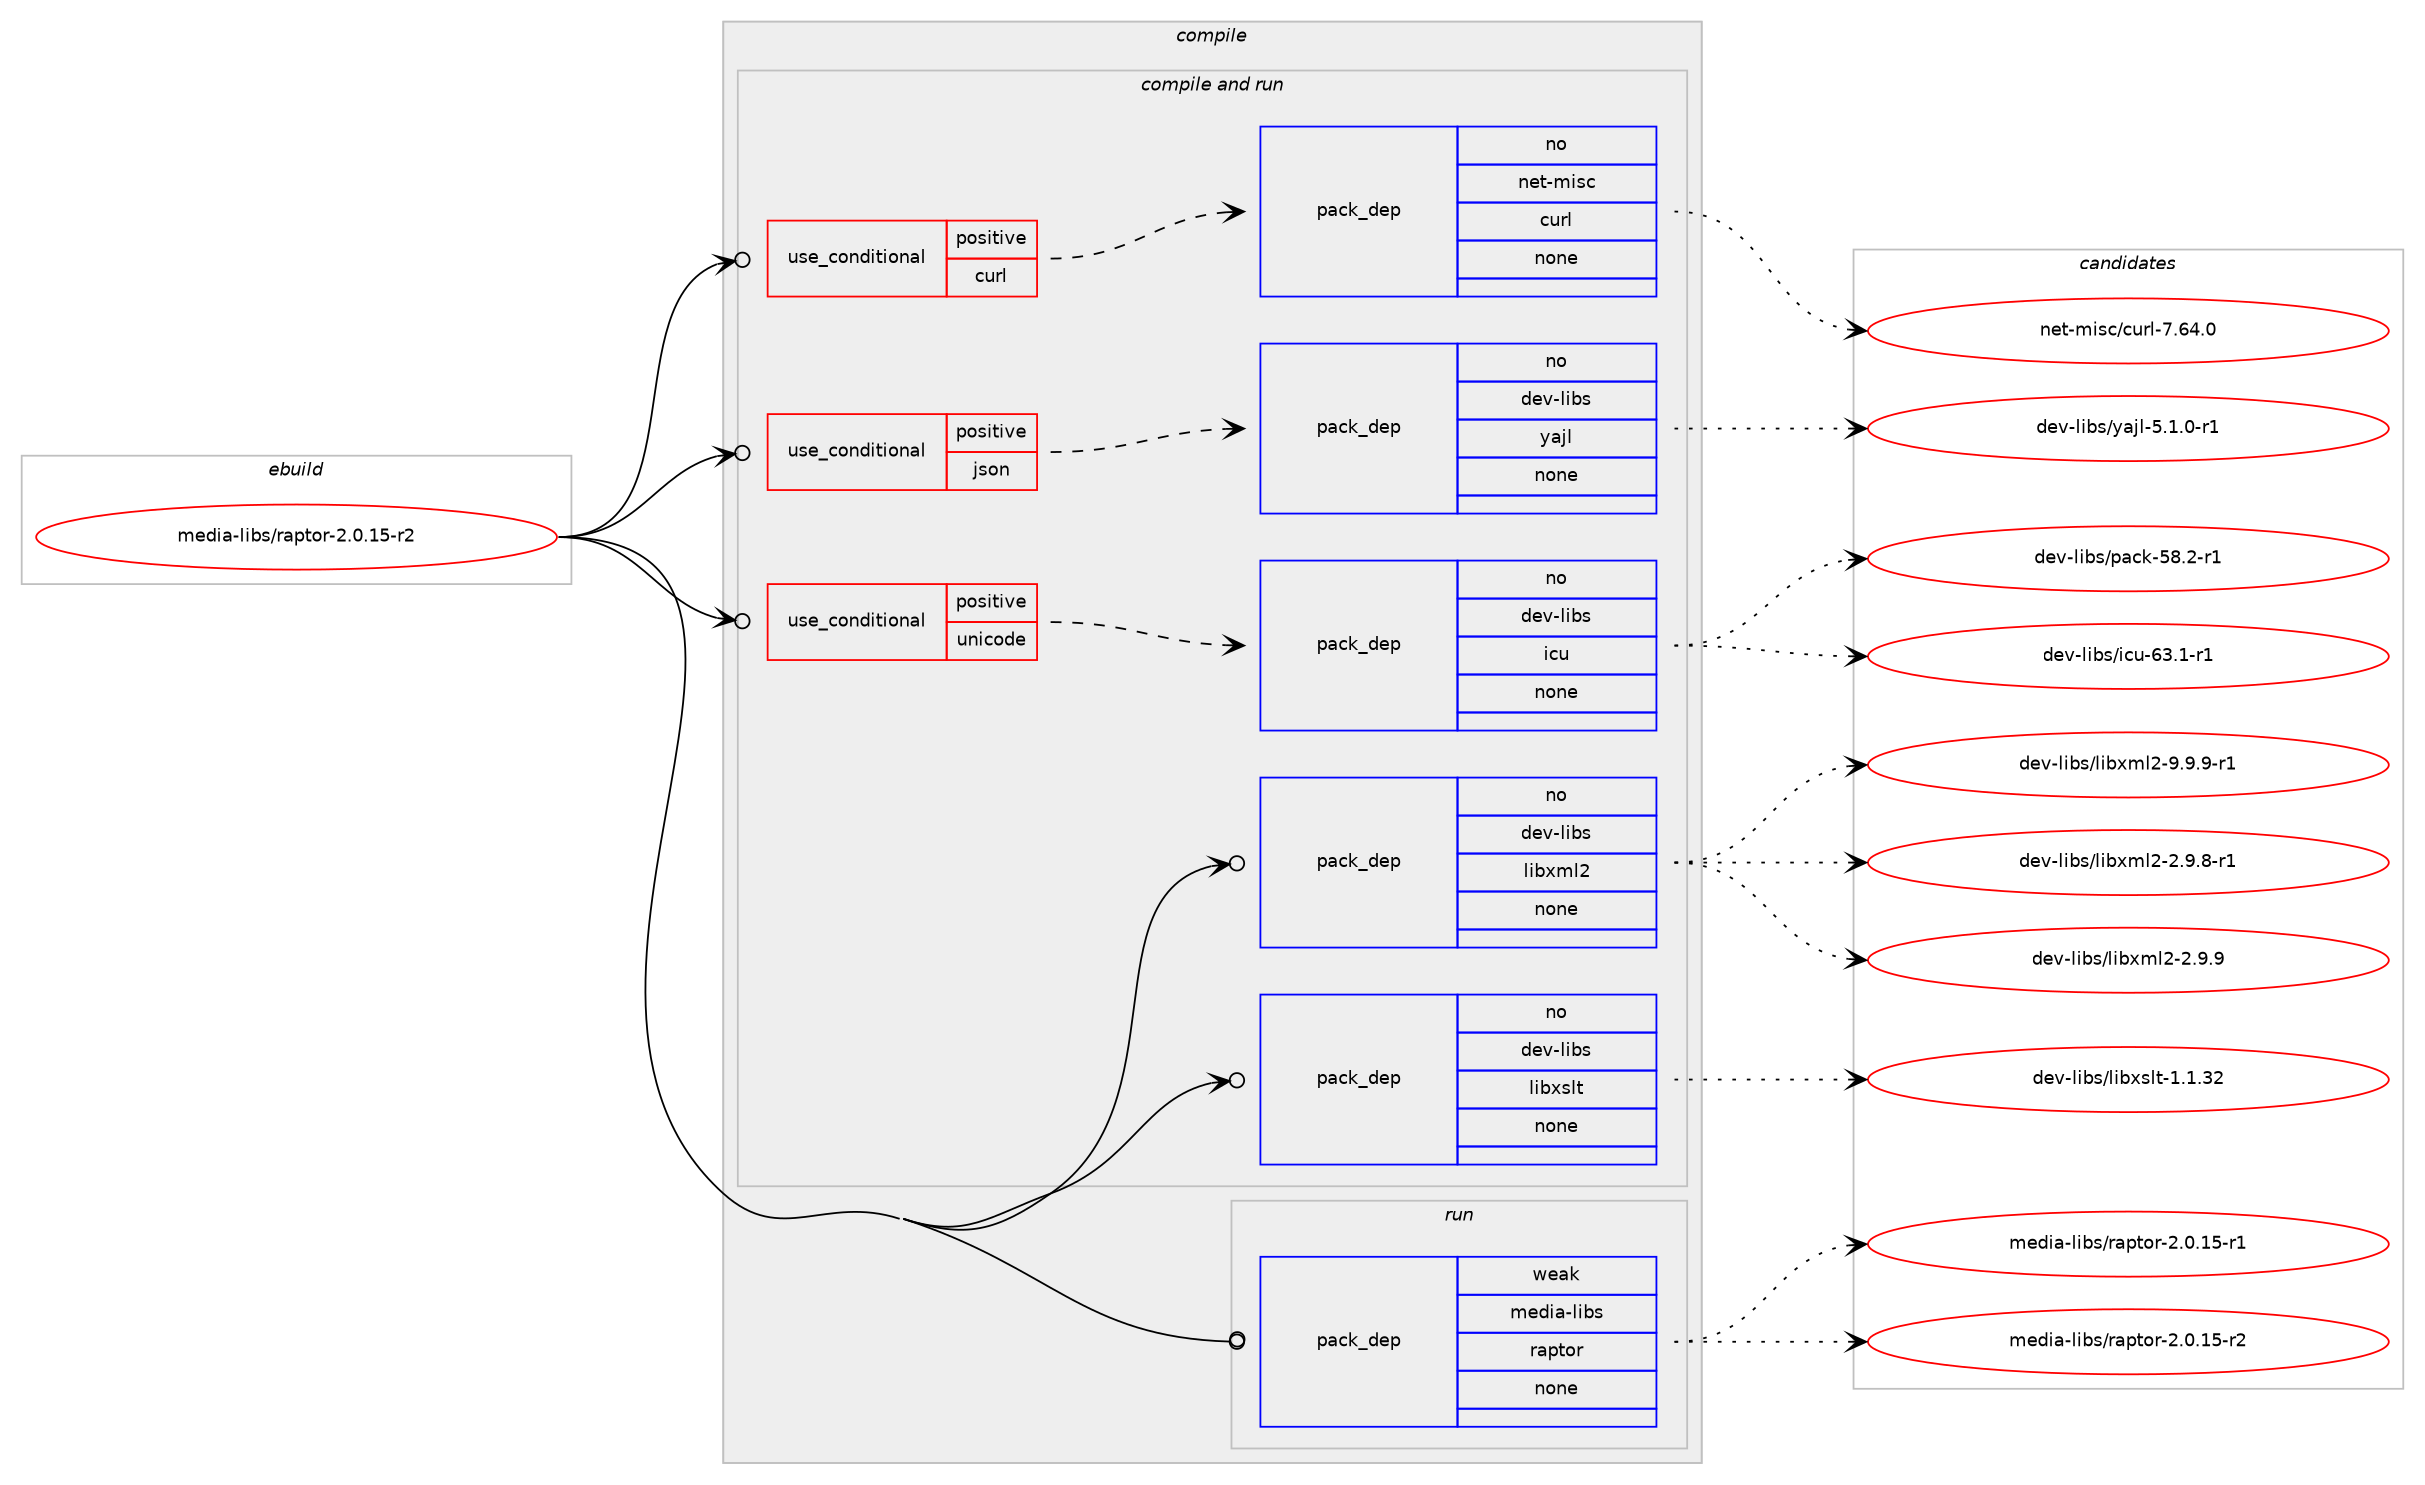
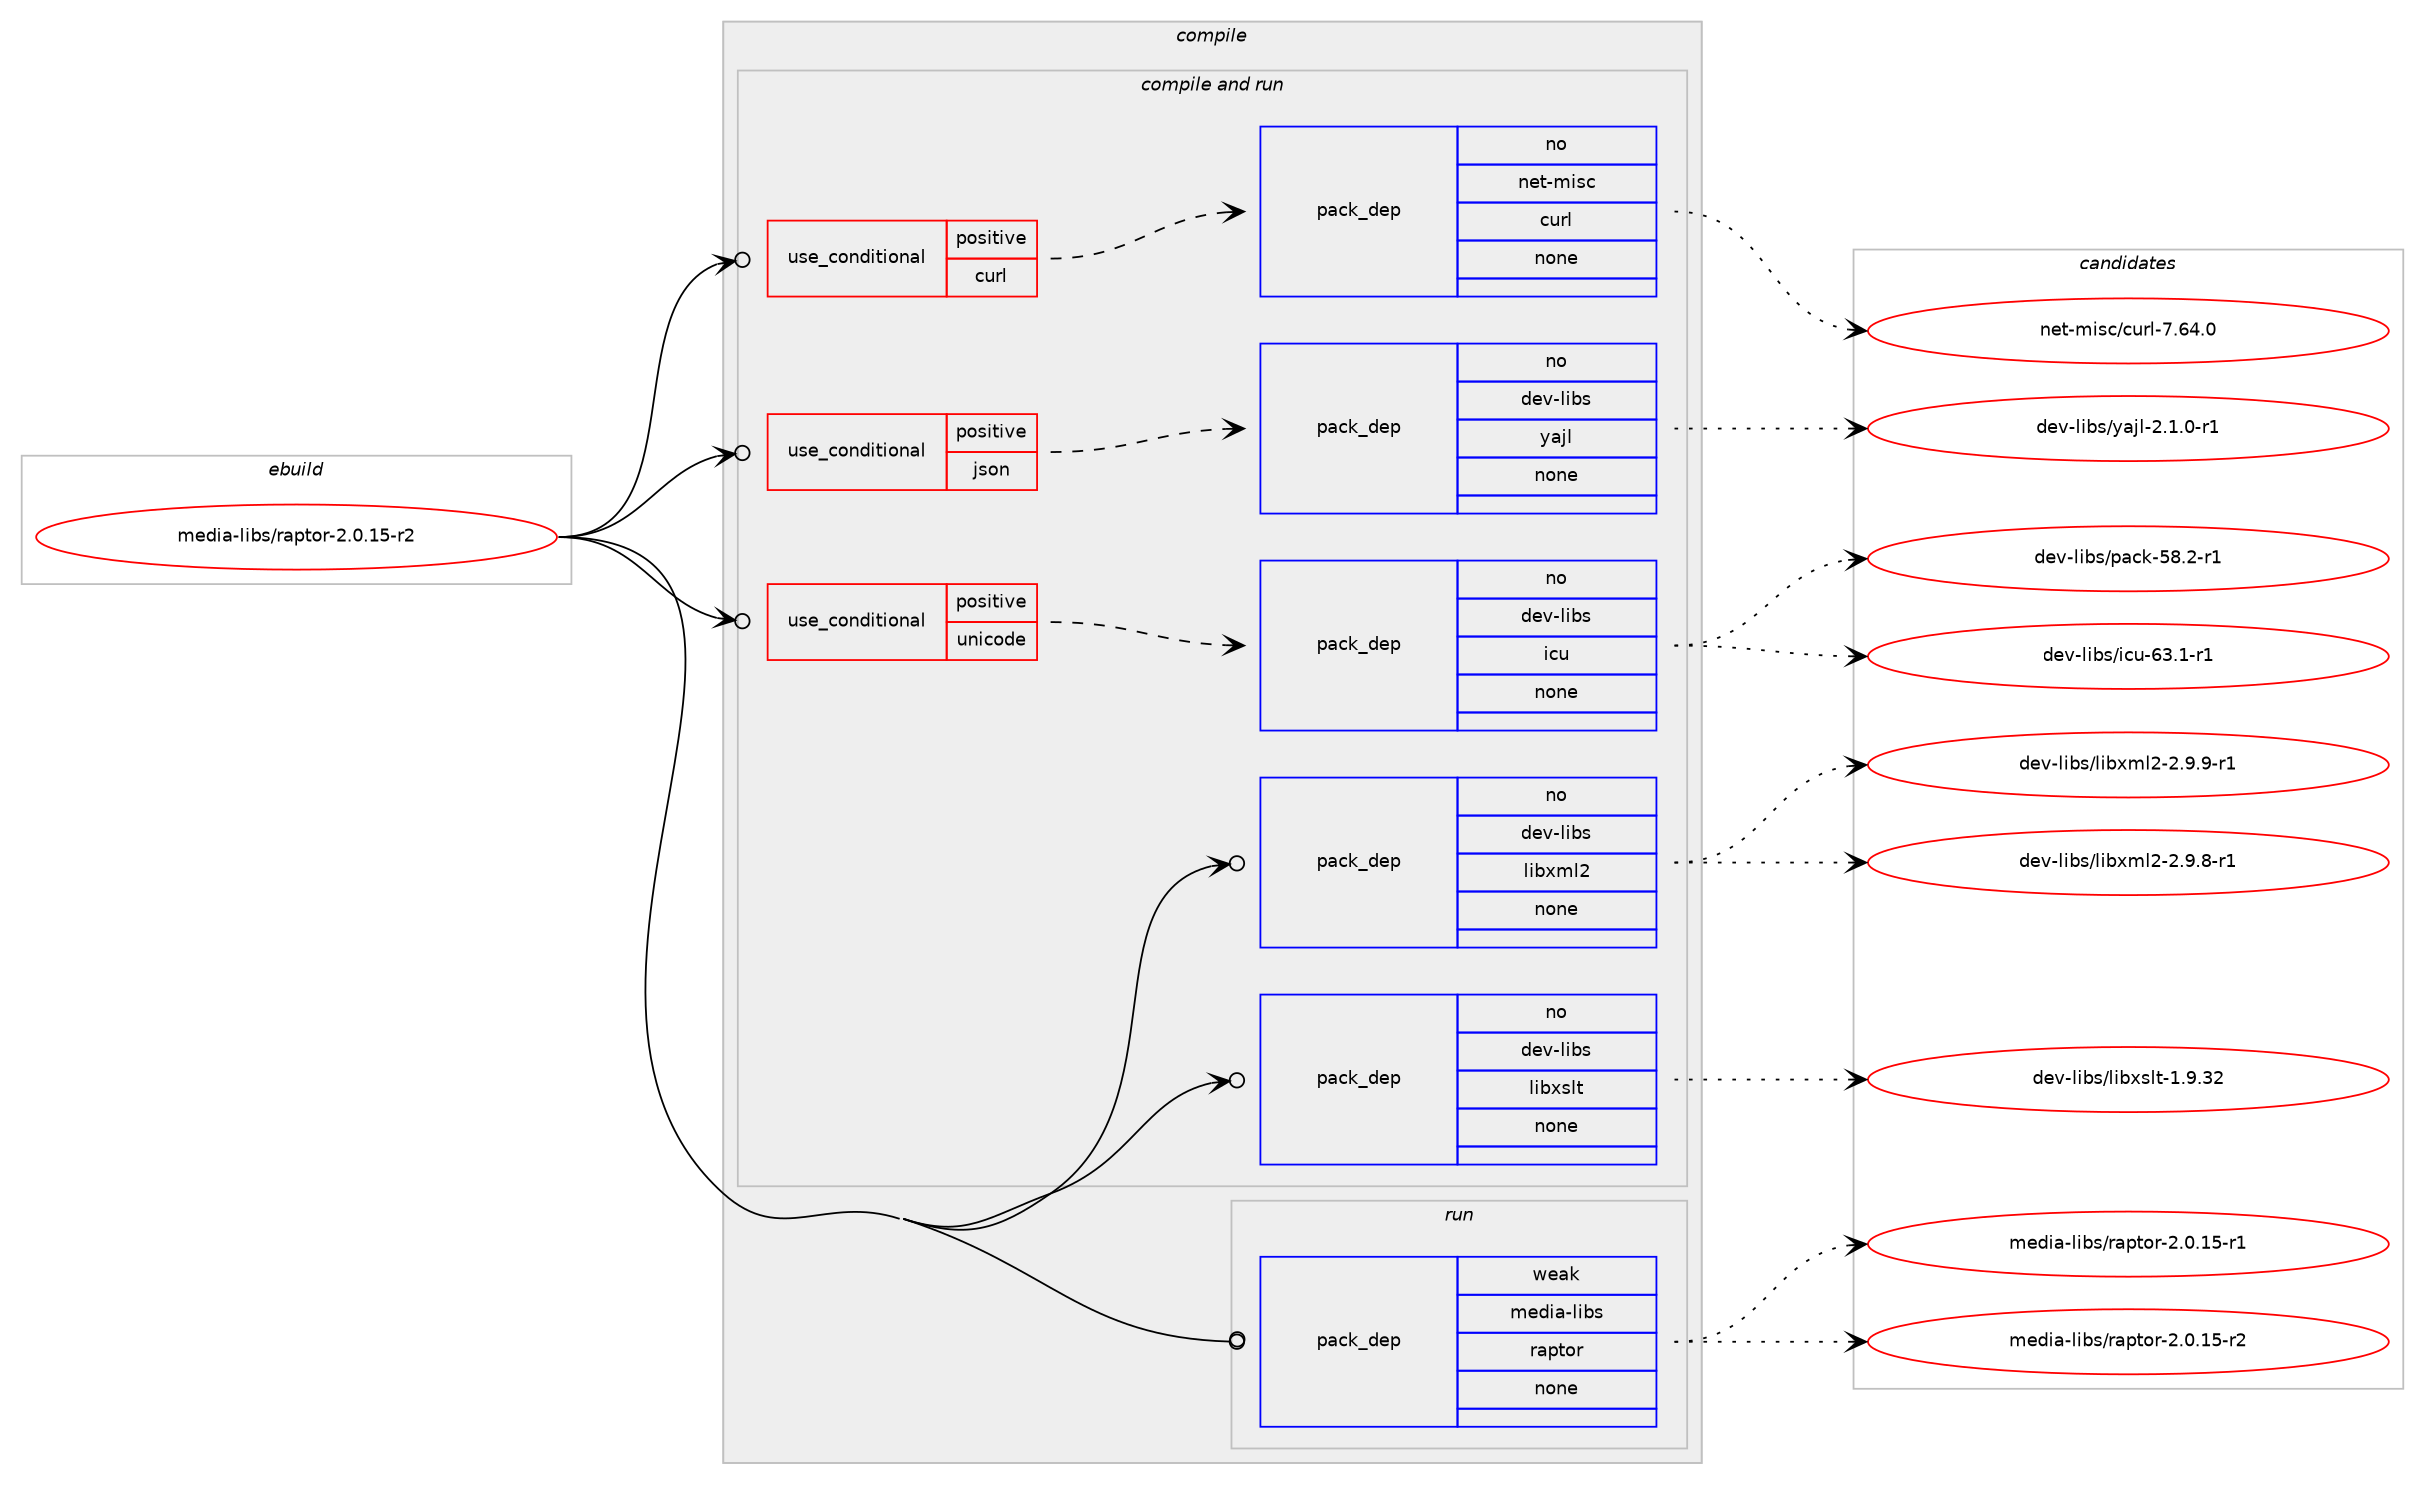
node "dev-libs/yajl-5.1.0-r1": label "dev-libs/yajl-5.1.0-r1" -> "dev-libs/yajl-2.1.0-r1"
node "dev-libs/libxml2-9.9.9-r1": label "dev-libs/libxml2-9.9.9-r1" -> "dev-libs/libxml2-2.9.9-r1"
node "dev-libs/libxml2-2.9.9": removed
node "dev-libs/libxslt-1.1.32": label "dev-libs/libxslt-1.1.32" -> "dev-libs/libxslt-1.9.32"
